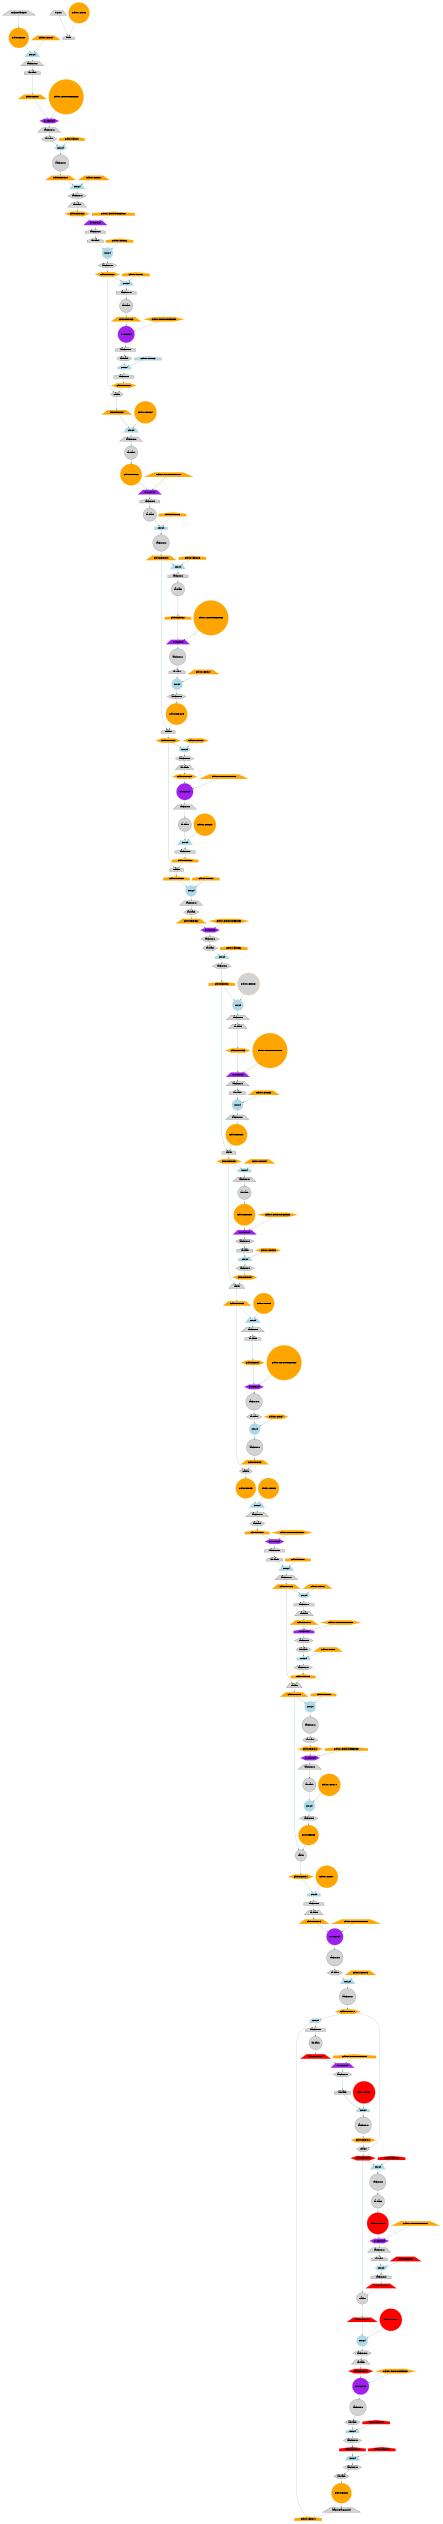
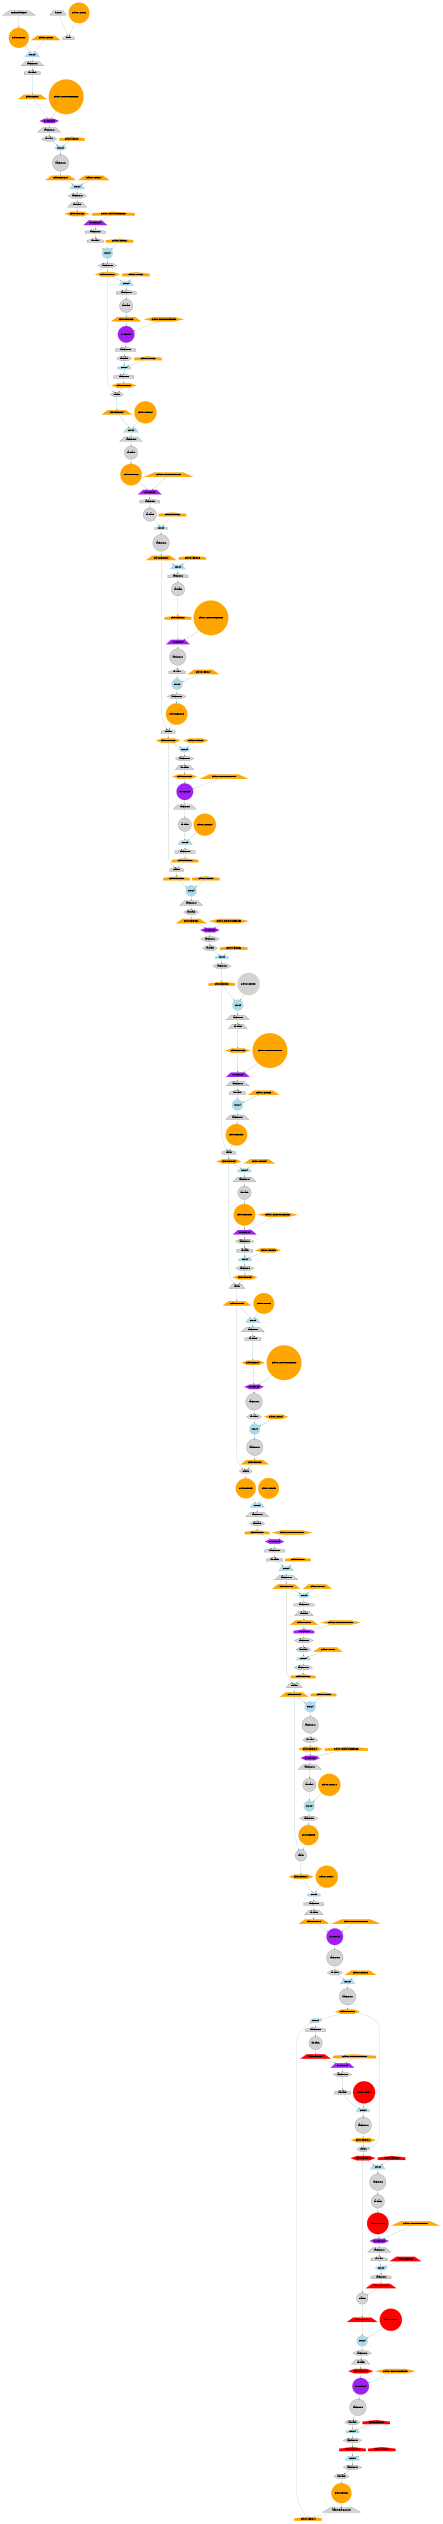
node "6_bit__WFQ_#23": fillcolor lightblue -> orange
